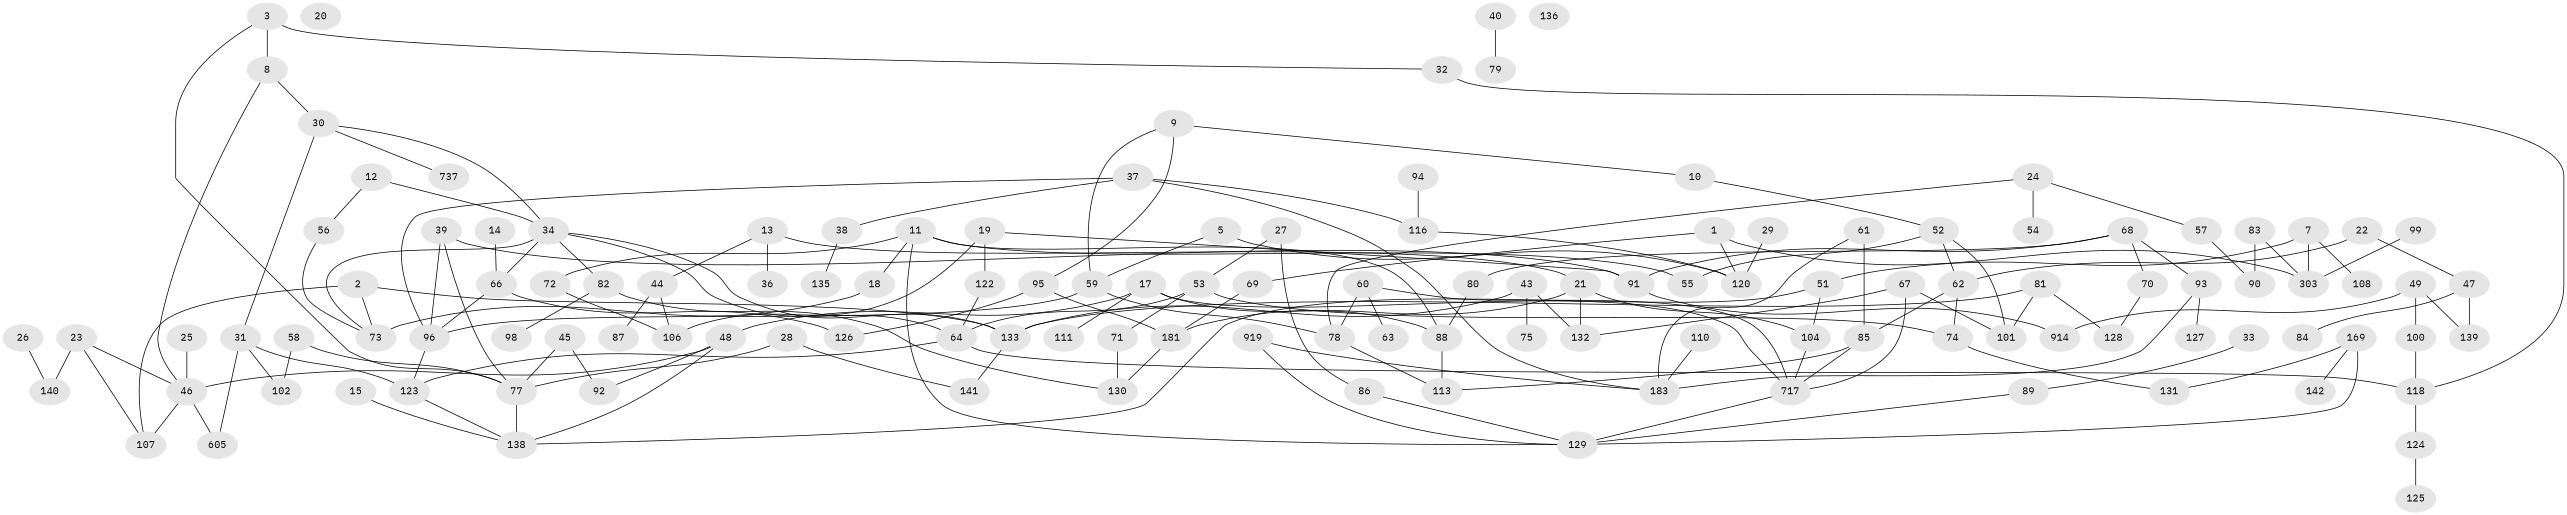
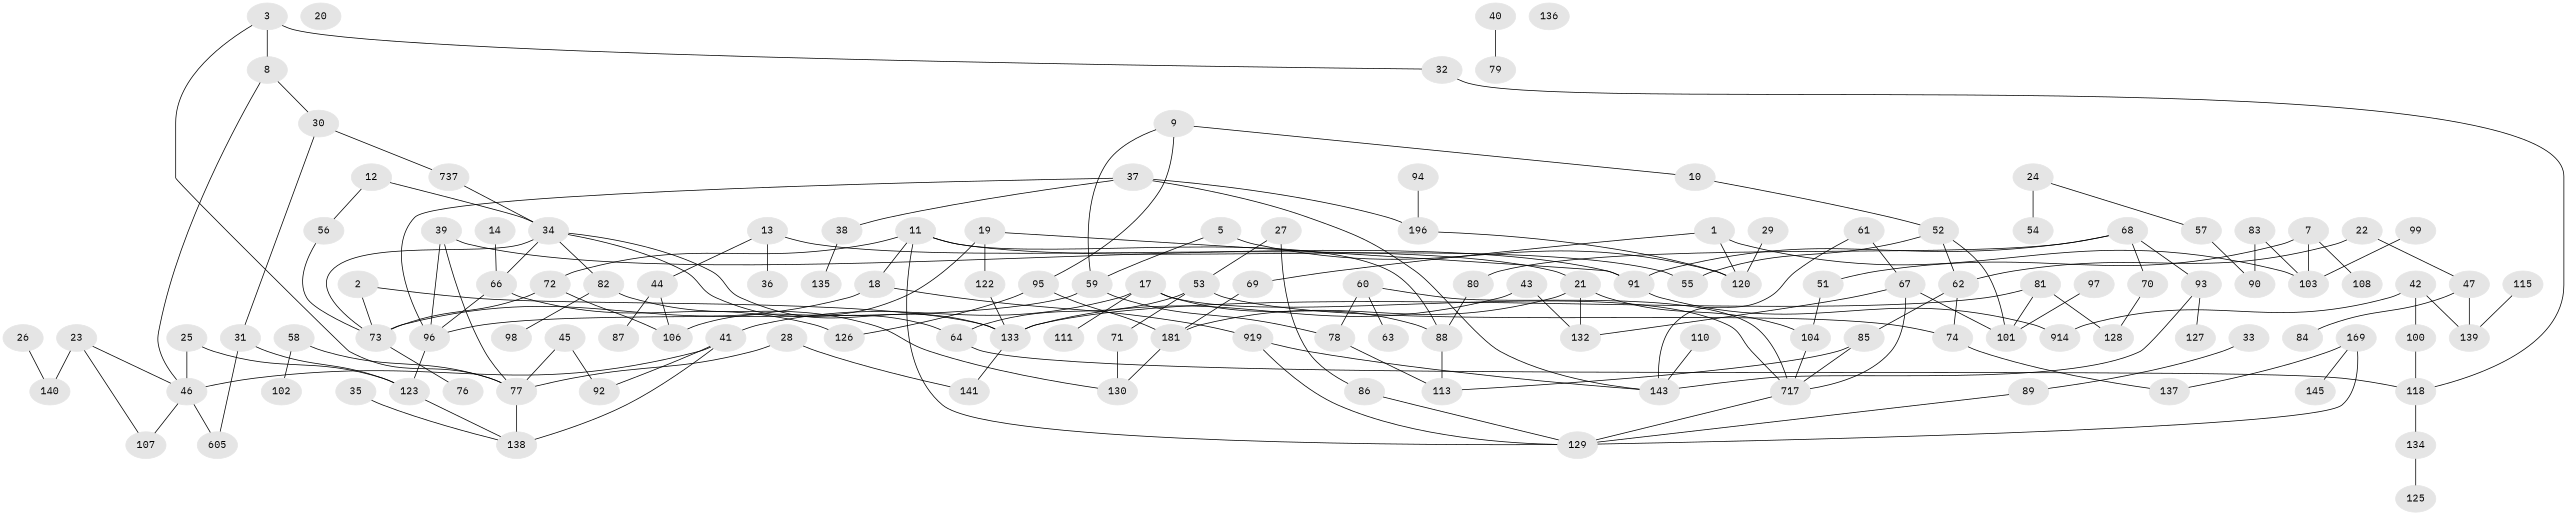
edge "30" -- "34": now "737" -- "34"
edge "24" -- "78": removed
node "116": label "116" -> "196"
edge "61" -- "85": now "61" -- "67"
node "97": added
node "303": label "303" -> "103"
node "49": label "49" -> "42"
node "115": added
edge "122" -- "64": now "122" -- "133"
edge "2" -- "107": removed
edge "72" -- "73": added
edge "18" -- "919": added
node "48": label "48" -> "41"
node "75": removed
edge "64" -- "123": now "25" -- "123"
edge "31" -- "102": removed
edge "51" -- "138": removed
node "15": label "15" -> "35"
node "76": added
node "183": label "183" -> "143"
node "131": label "131" -> "137"
node "142": label "142" -> "145"
node "124": label "124" -> "134"
